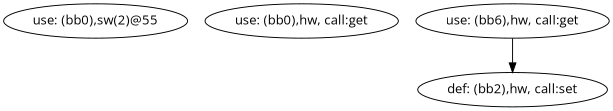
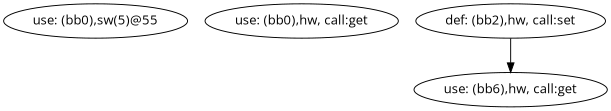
node "use: (bb0),sw(2)@55": label "use: (bb0),sw(2)@55" -> "use: (bb0),sw(5)@55"
edge "use: (bb6),hw, call:get" -> "def: (bb2),hw, call:set": reversed
